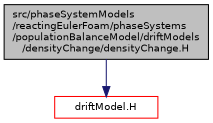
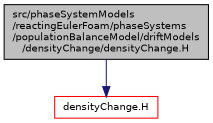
node "driftModel.H": label "driftModel.H" -> "densityChange.H"
